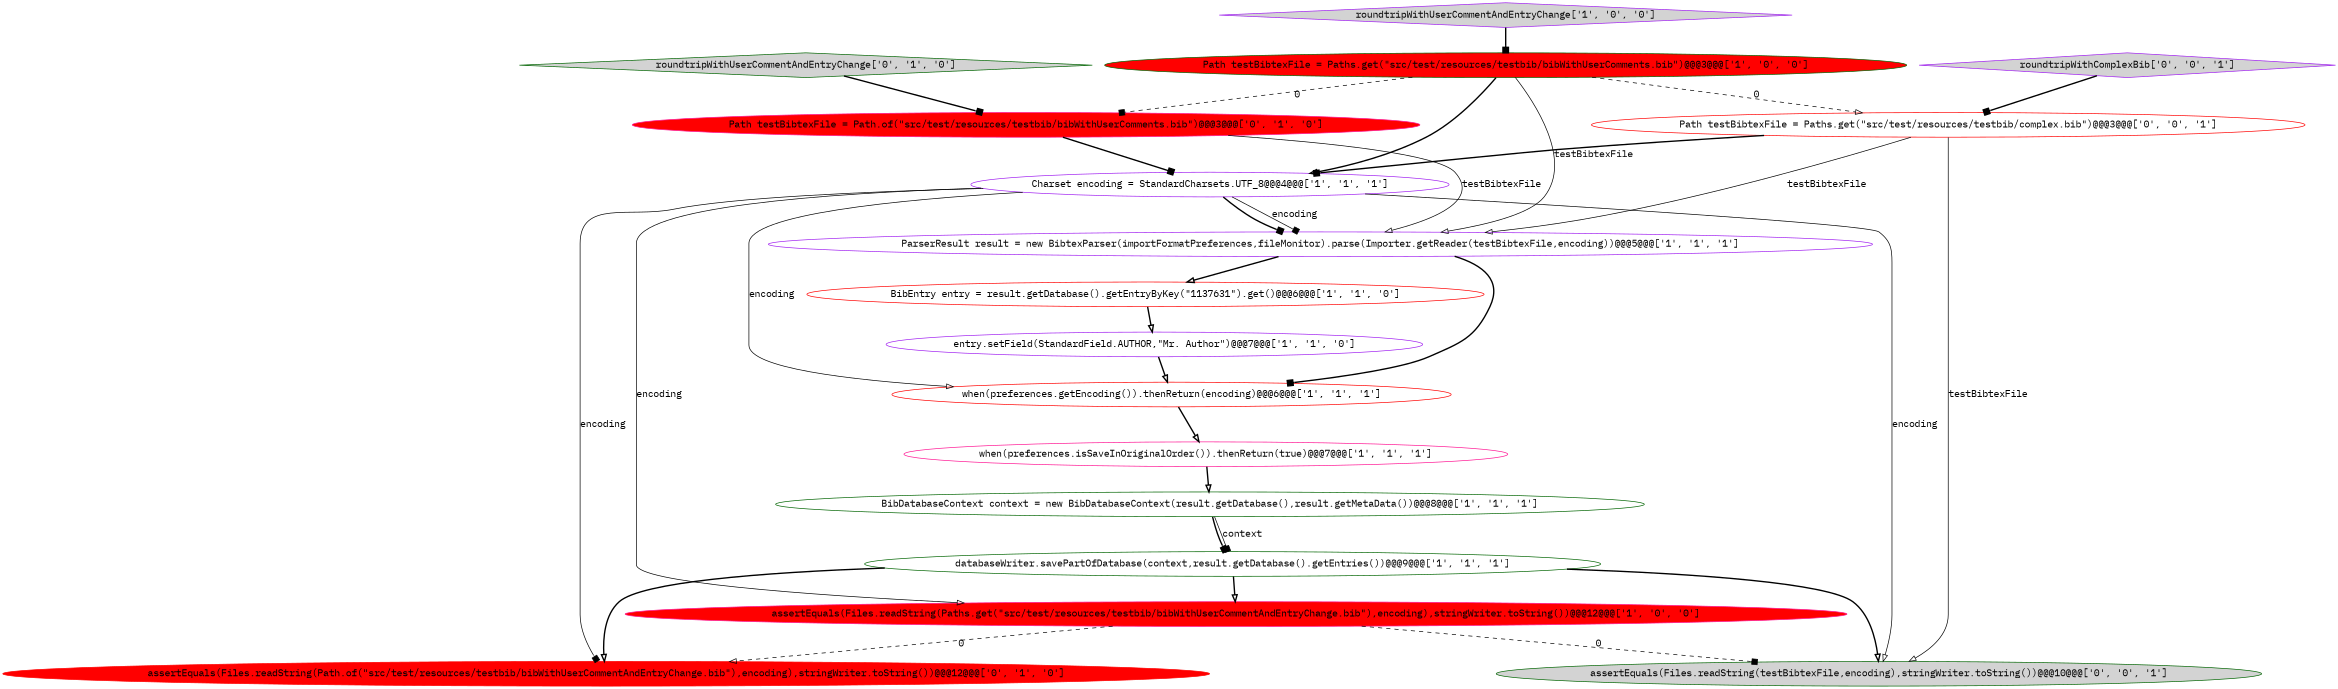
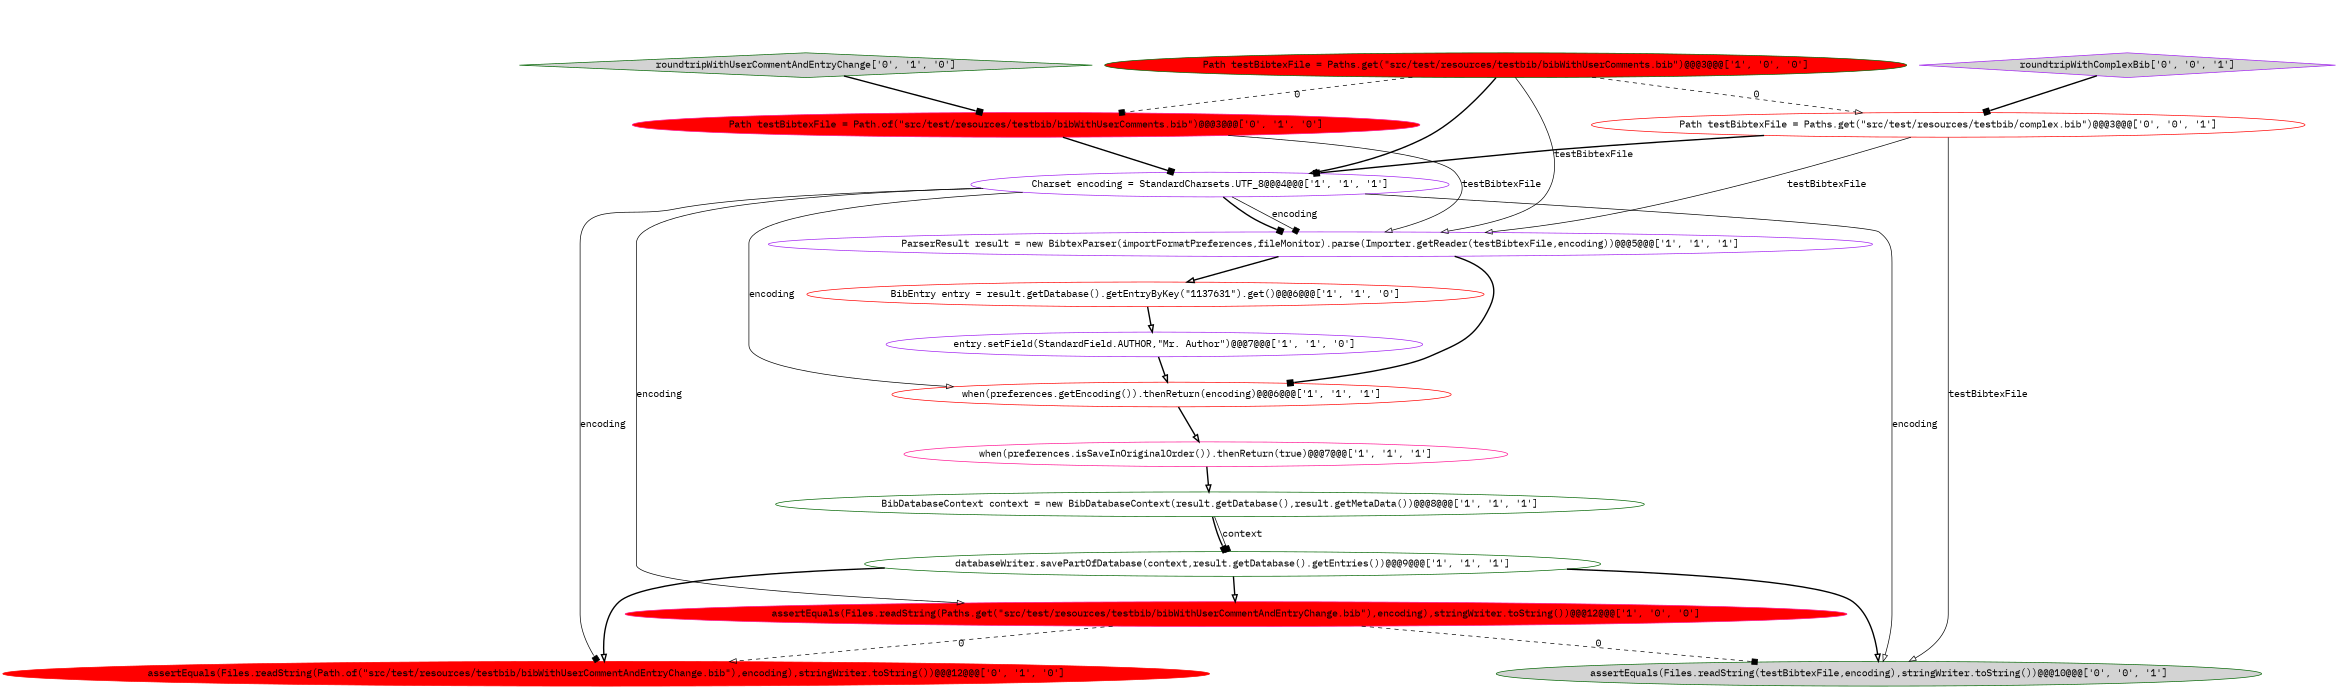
node "roundtripWithUserCommentAndEntryChange['1', '0', '0']": removed
